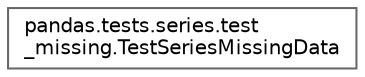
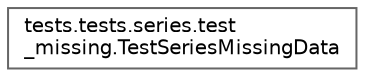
node "pandas.tests.series.test _missing.TestSeriesMissingData": label "pandas.tests.series.test _missing.TestSeriesMissingData" -> "tests.tests.series.test _missing.TestSeriesMissingData"
